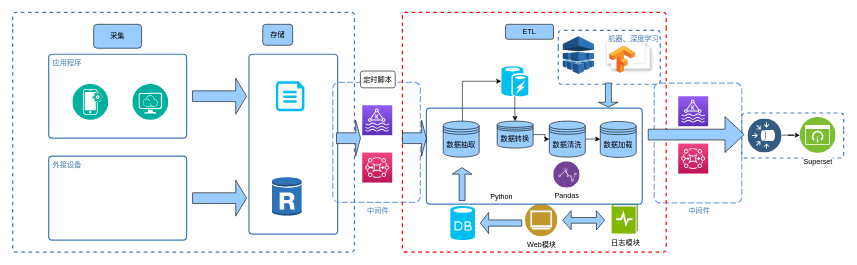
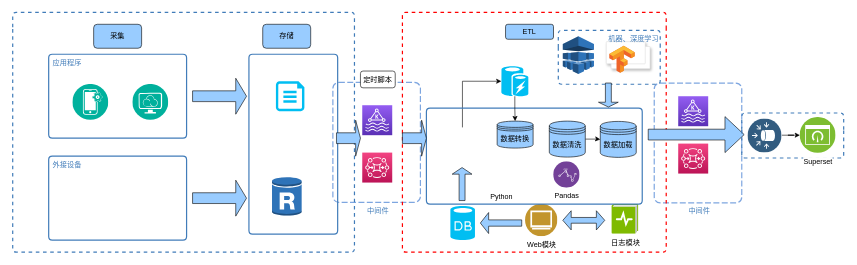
node "存储": size 30x21 -> 48x24
edge "数据转换" -> "数据清洗": removed
node "数据抽取": removed
